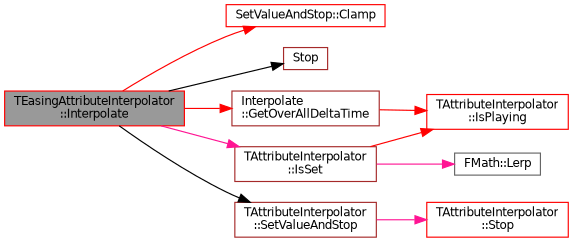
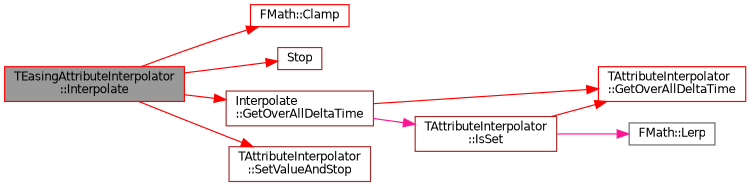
node "SetValueAndStop::Clamp": label "SetValueAndStop::Clamp" -> "FMath::Clamp"
edge "TEasingAttributeInterpolator ::Interpolate" -> "Stop": color black -> red
node "TAttributeInterpolator ::IsPlaying": label "TAttributeInterpolator ::IsPlaying" -> "TAttributeInterpolator ::GetOverAllDeltaTime"
edge "TEasingAttributeInterpolator ::Interpolate" -> "TAttributeInterpolator ::IsSet": now "Interpolate ::GetOverAllDeltaTime" -> "TAttributeInterpolator ::IsSet"
edge "TEasingAttributeInterpolator ::Interpolate" -> "TAttributeInterpolator ::SetValueAndStop": color black -> red
node "TAttributeInterpolator ::Stop": removed
